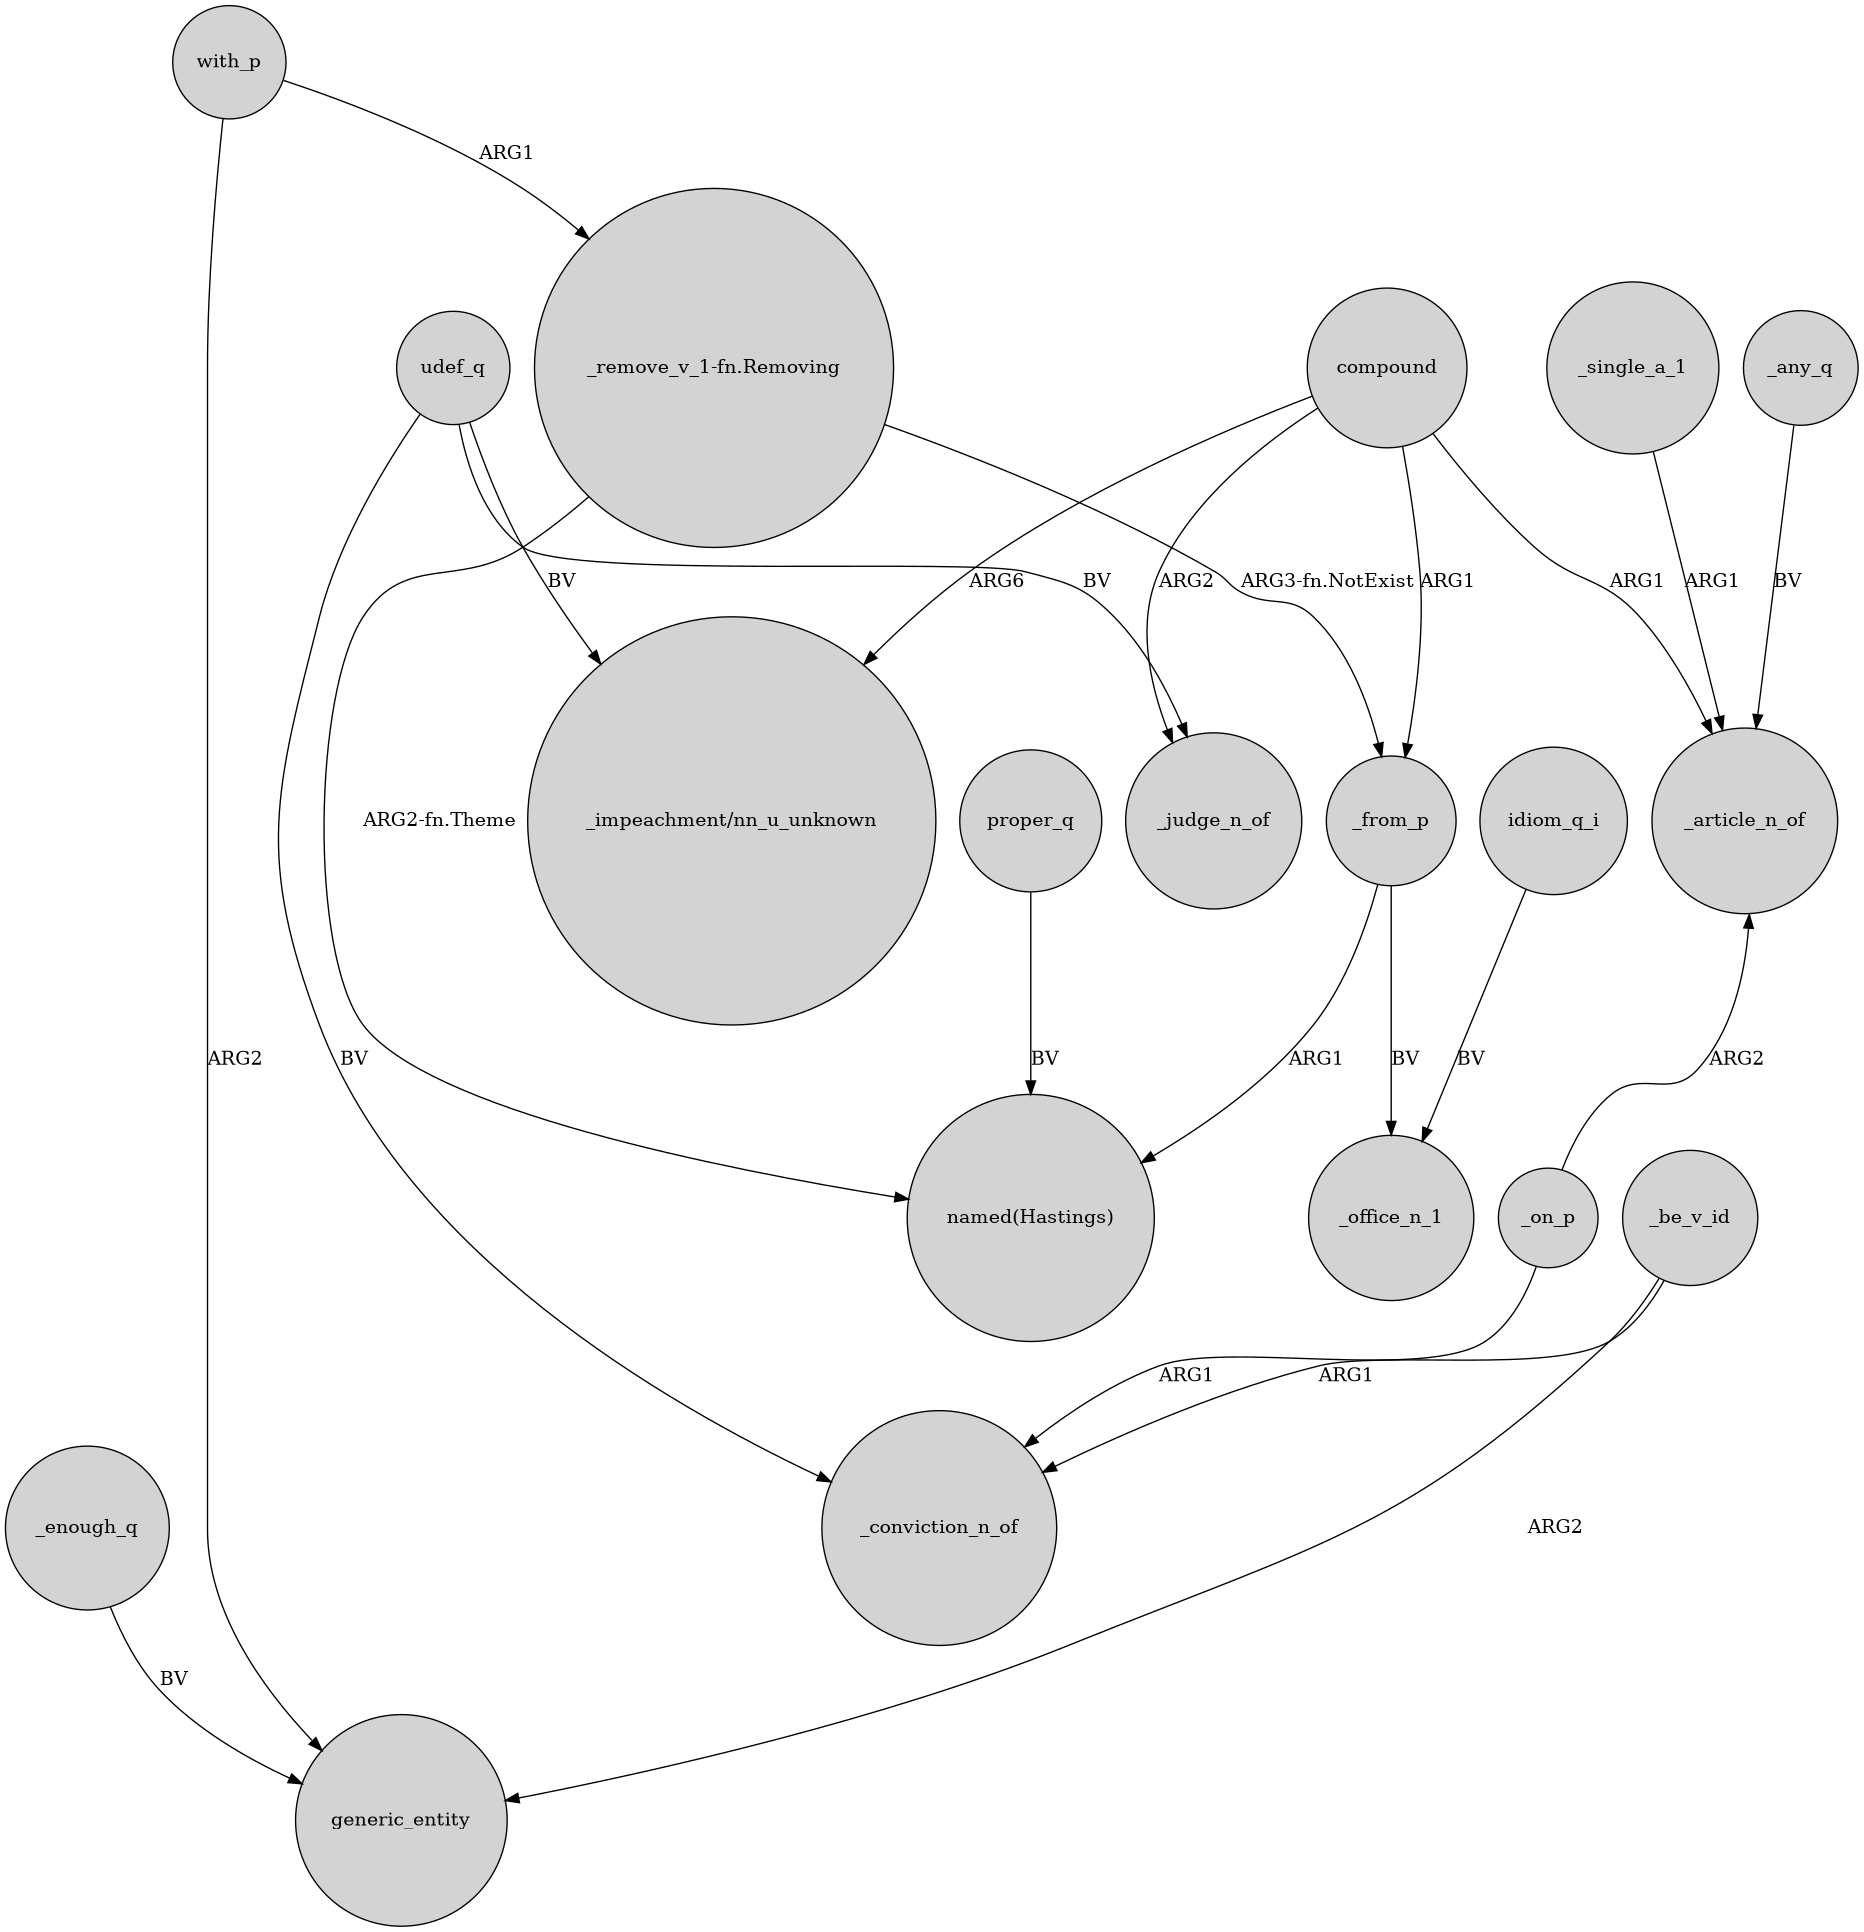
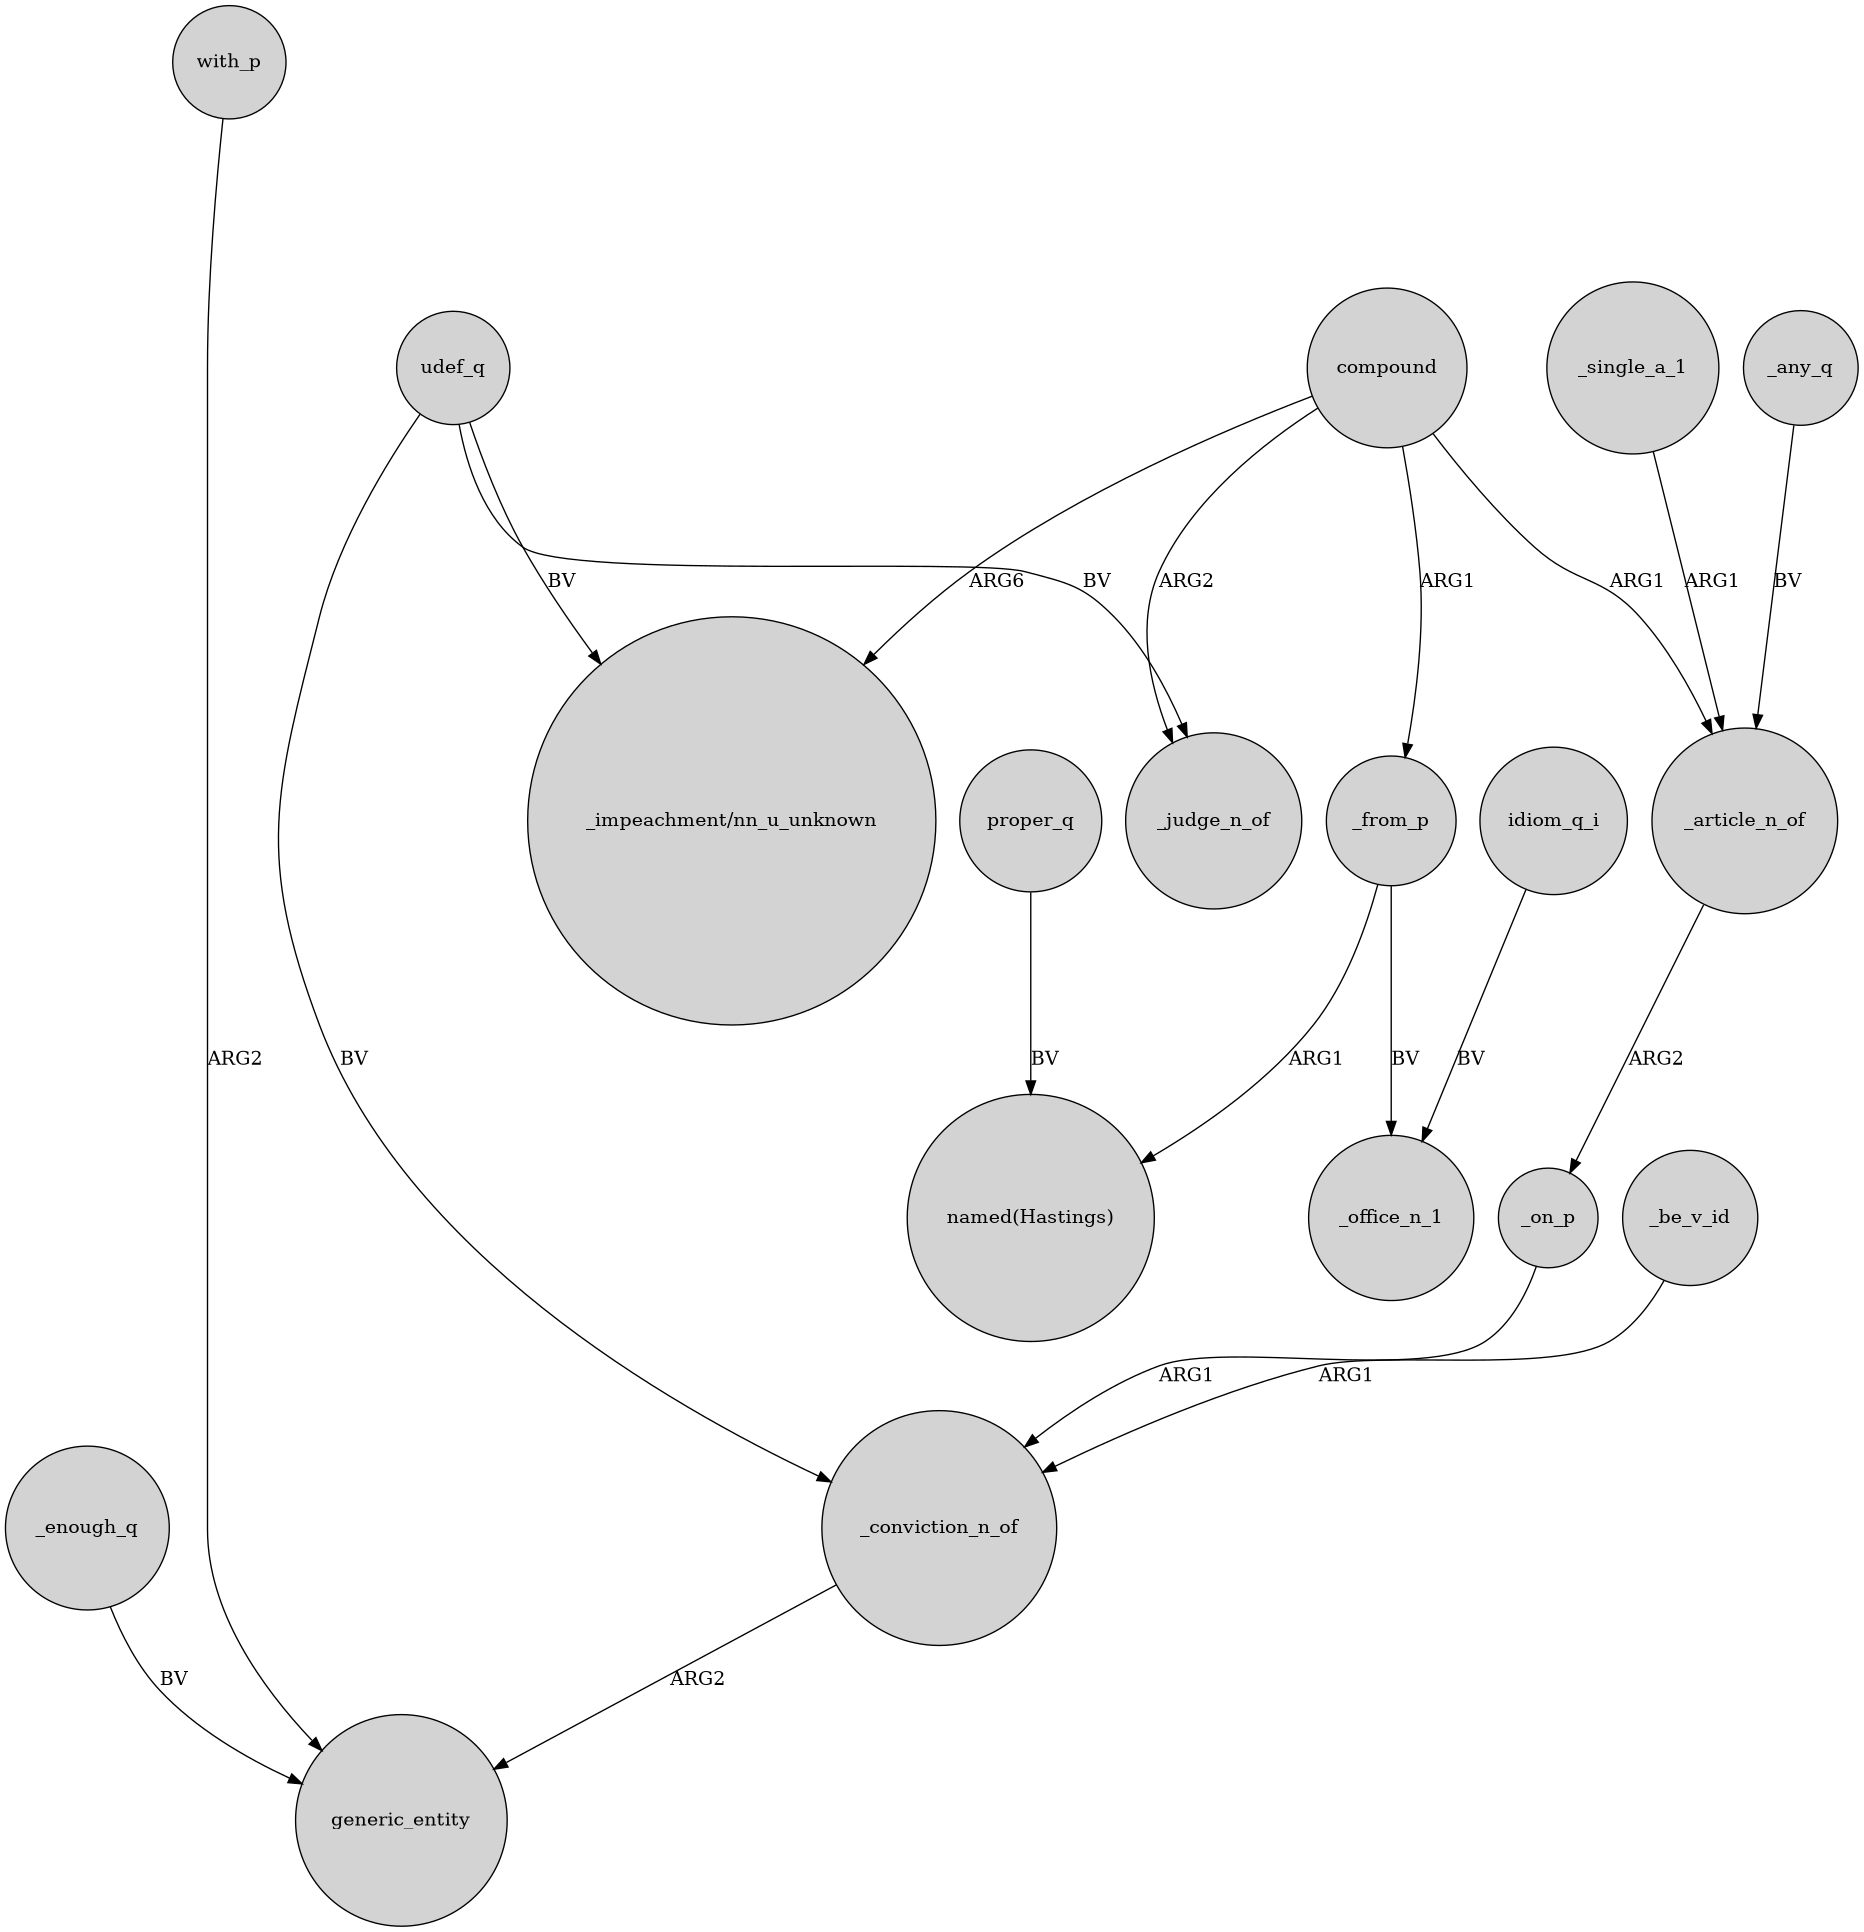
node "_remove_v_1-fn.Removing": removed
edge "_on_p" -> "_article_n_of": reversed
edge "_be_v_id" -> "generic_entity": now "_conviction_n_of" -> "generic_entity"
